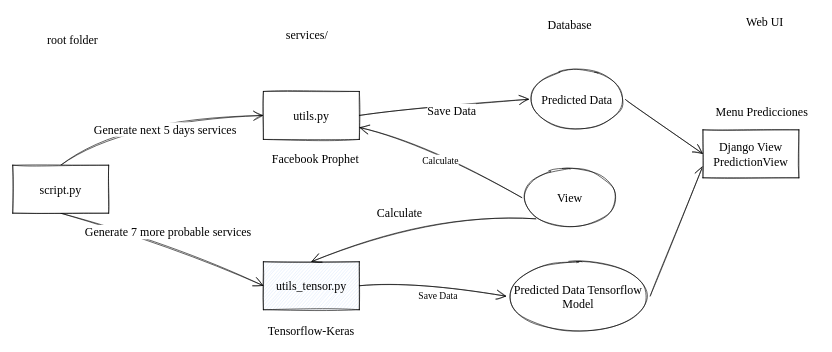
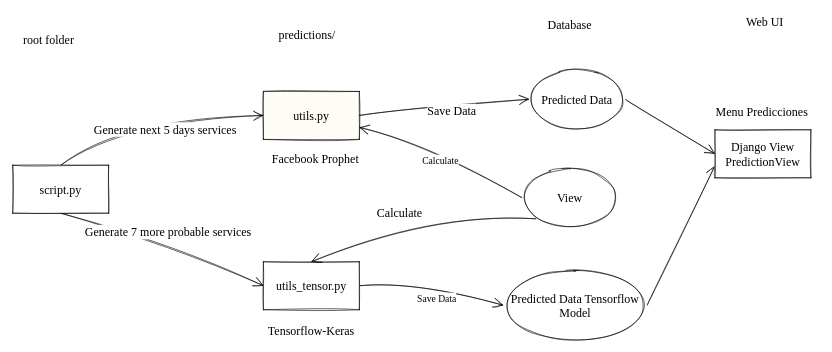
node "services/": label "services/" -> "predictions/"
node "root folder": moved (72, 39) -> (48, 39)
node "utils.py": fillcolor #ffffff -> #fff2cc
node "Django View PredictionView": moved (751, 154) -> (763, 154)
node "utils_tensor.py": fillcolor #dae8fc -> #ffffff
node "Predicted Data Tensorflow Model": moved (578, 296) -> (575, 305)
